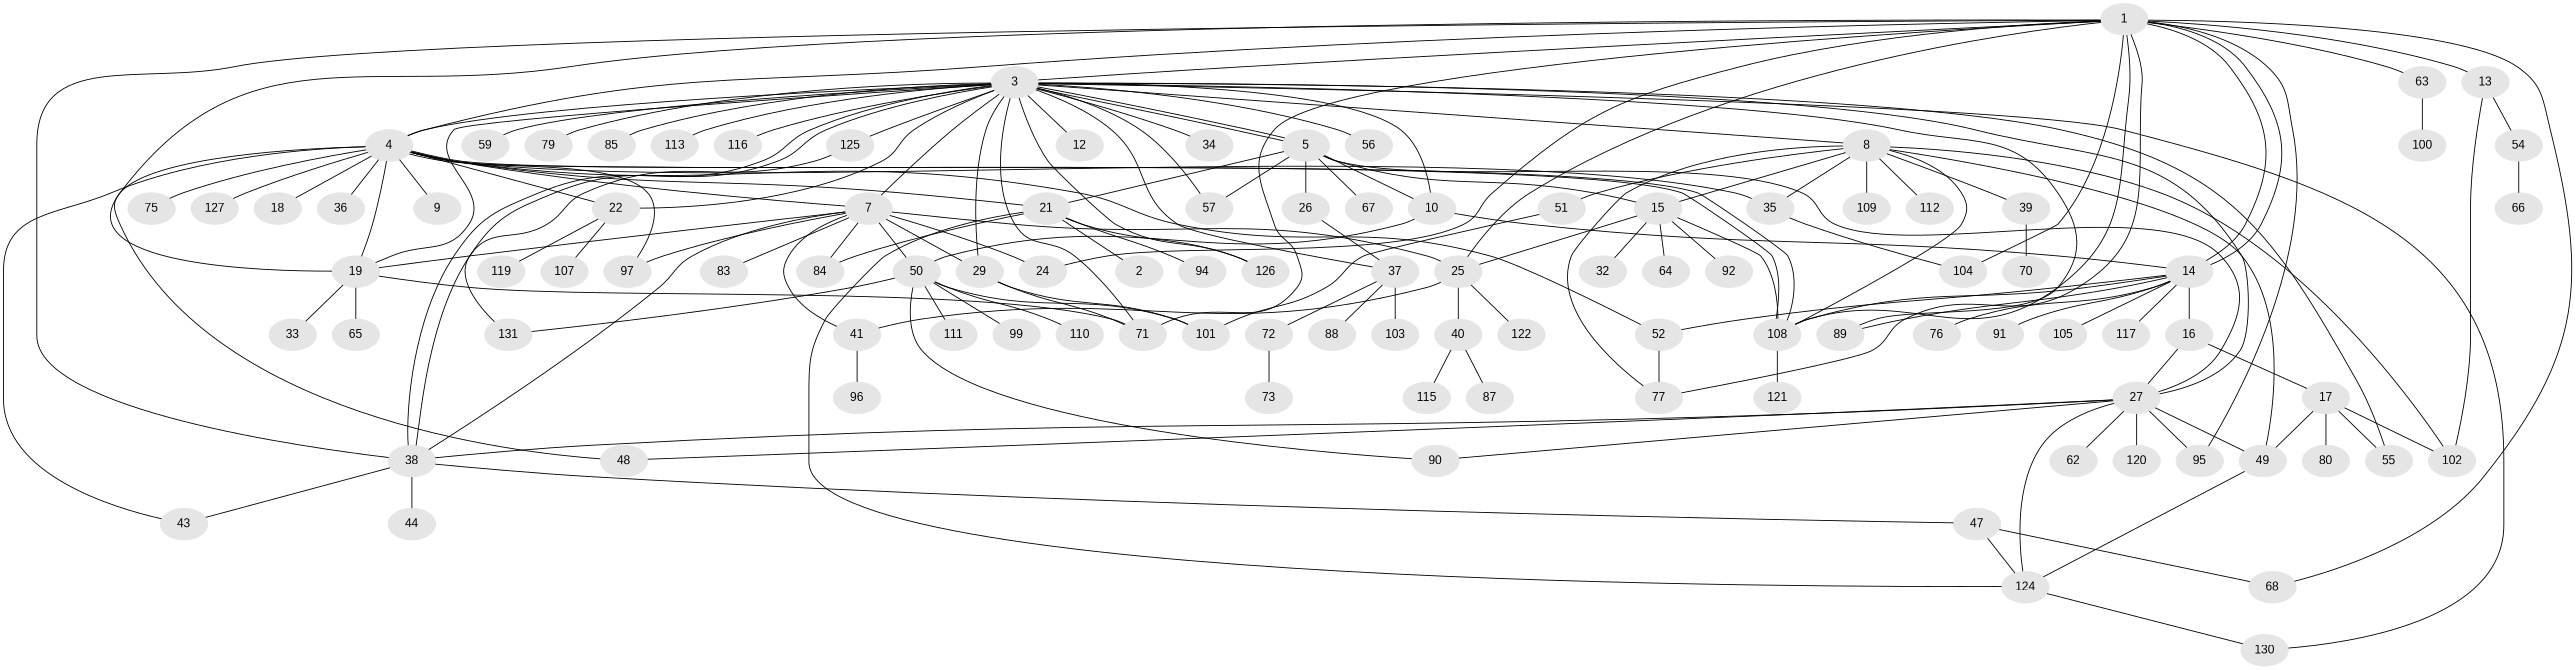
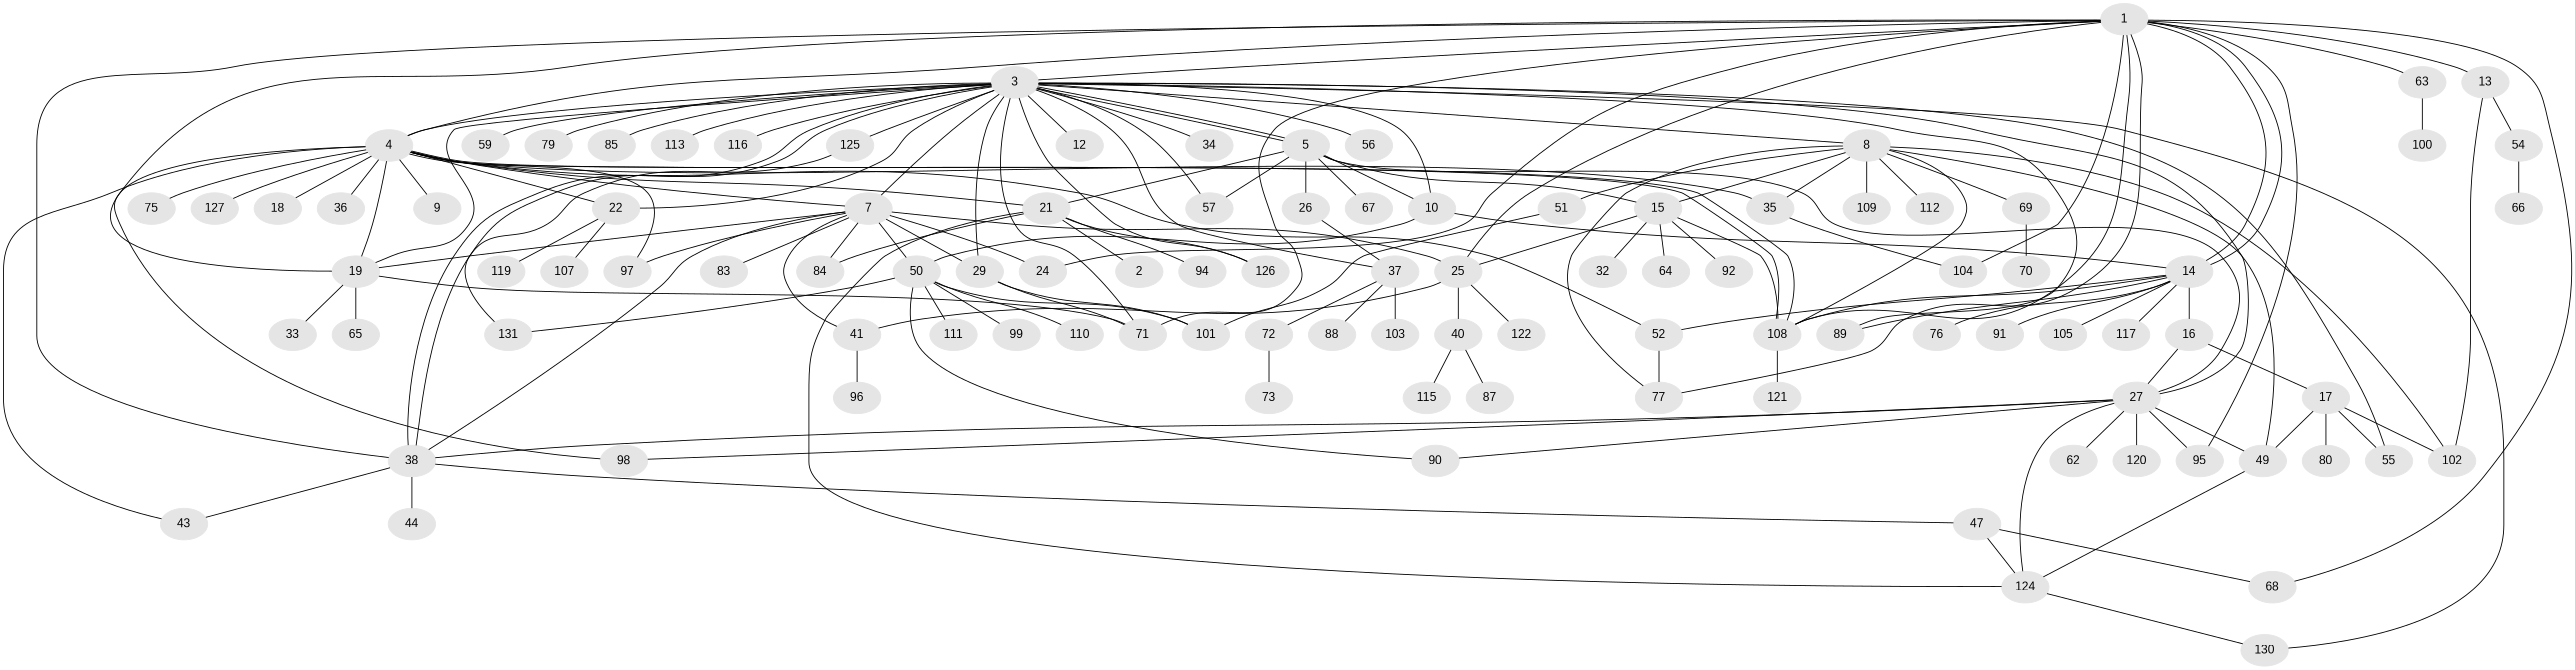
node "39": label "39" -> "69"
node "48": label "48" -> "98"
